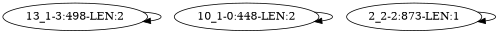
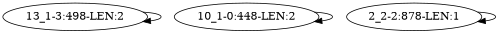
node "2_2-2:873-LEN:1": label "2_2-2:873-LEN:1" -> "2_2-2:878-LEN:1"
